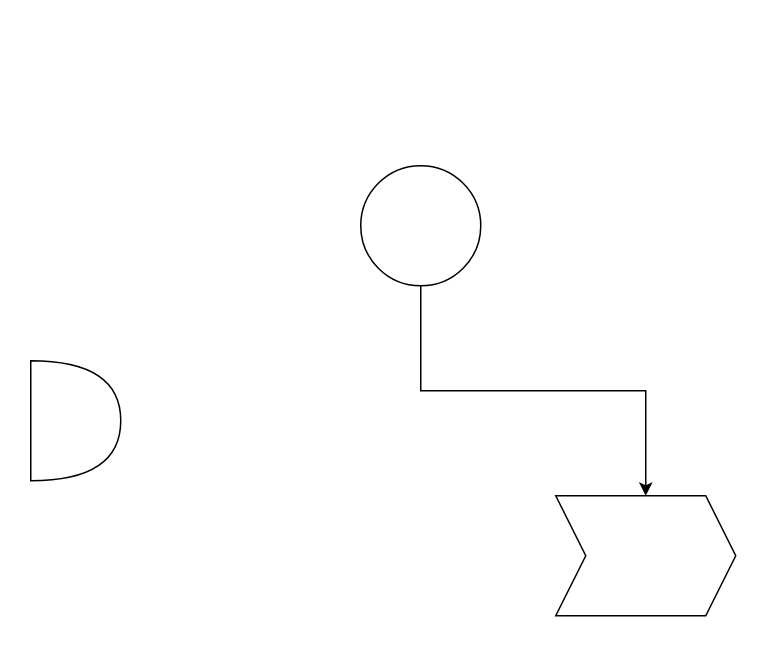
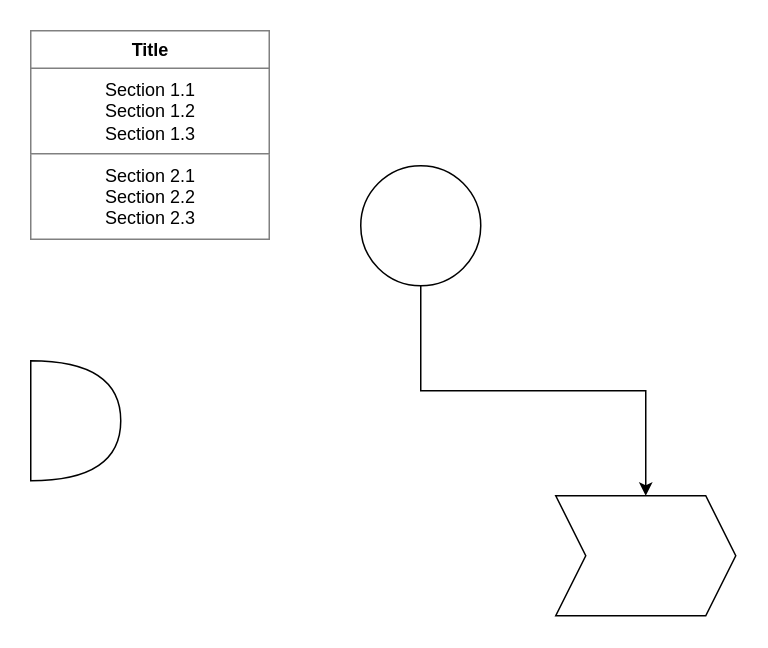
node "Title Section 1.1 Section 1.2 Section 1.3 Section 2.1 Section 2.2 Section 2.3": added
